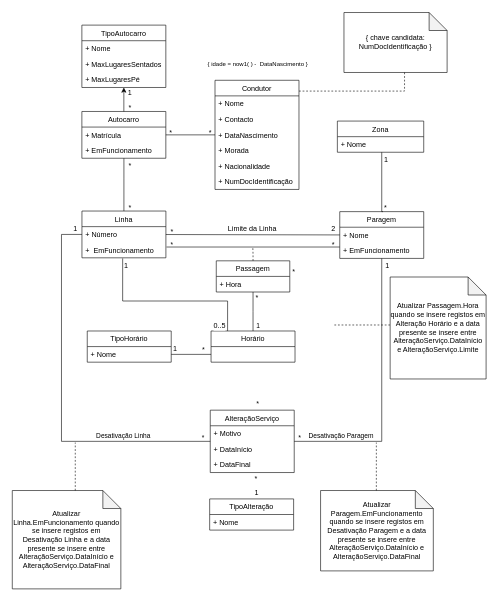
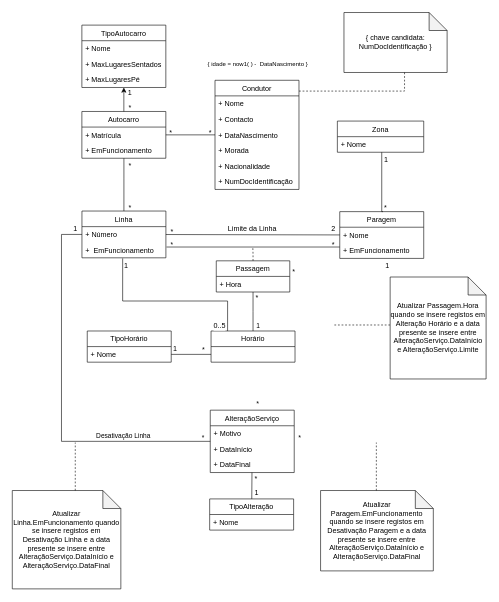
edge "Paragem" -- "AlteraçãoServiço": removed, label "Desativação Paragem"
edge "AlteraçãoServiço" -- "TipoAlteração": added
